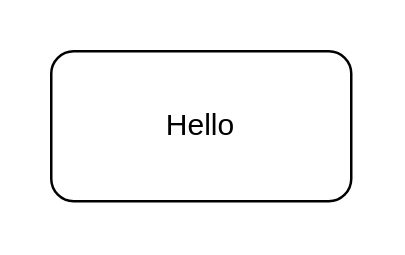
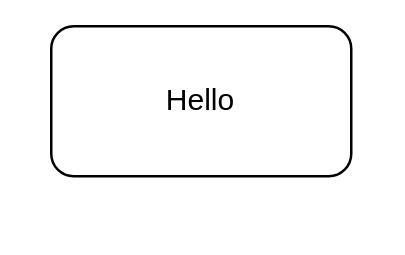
node "Hello": moved (201, 126) -> (201, 101)
